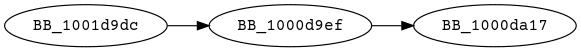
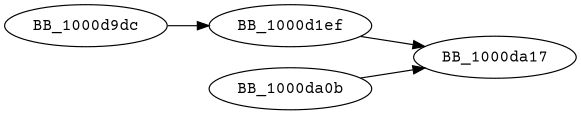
node "BB_1001d9dc": label "BB_1001d9dc" -> "BB_1000d9dc"
node "BB_1000d9ef": label "BB_1000d9ef" -> "BB_1000d1ef"
node "BB_1000da0b": added
